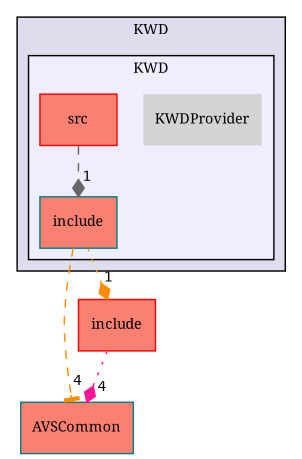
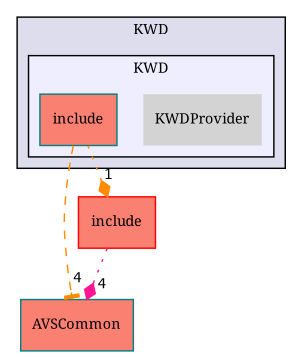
node "src": removed
